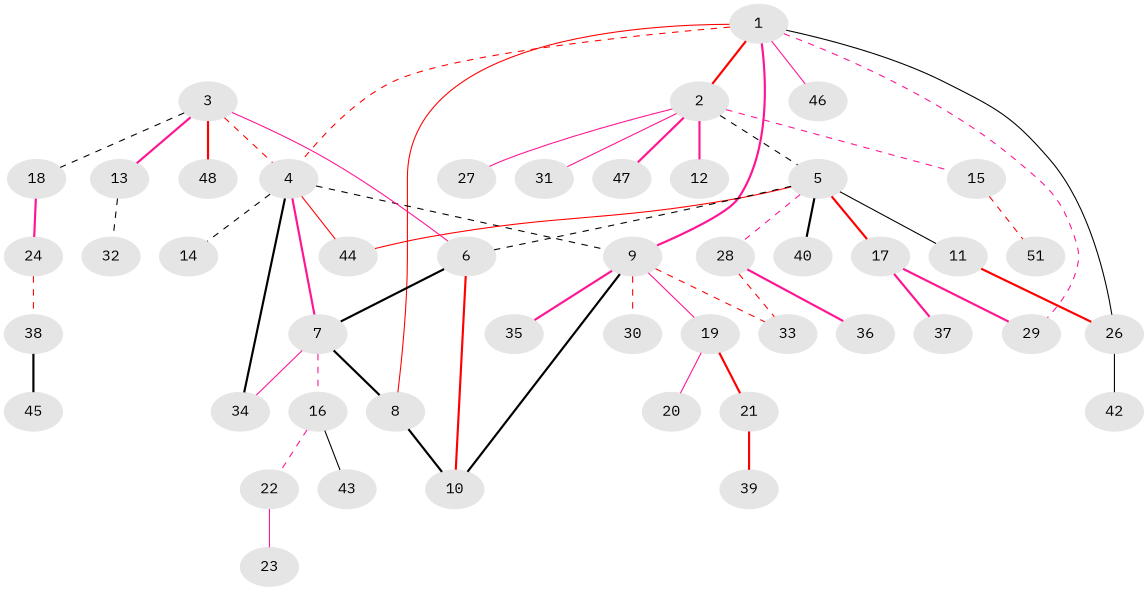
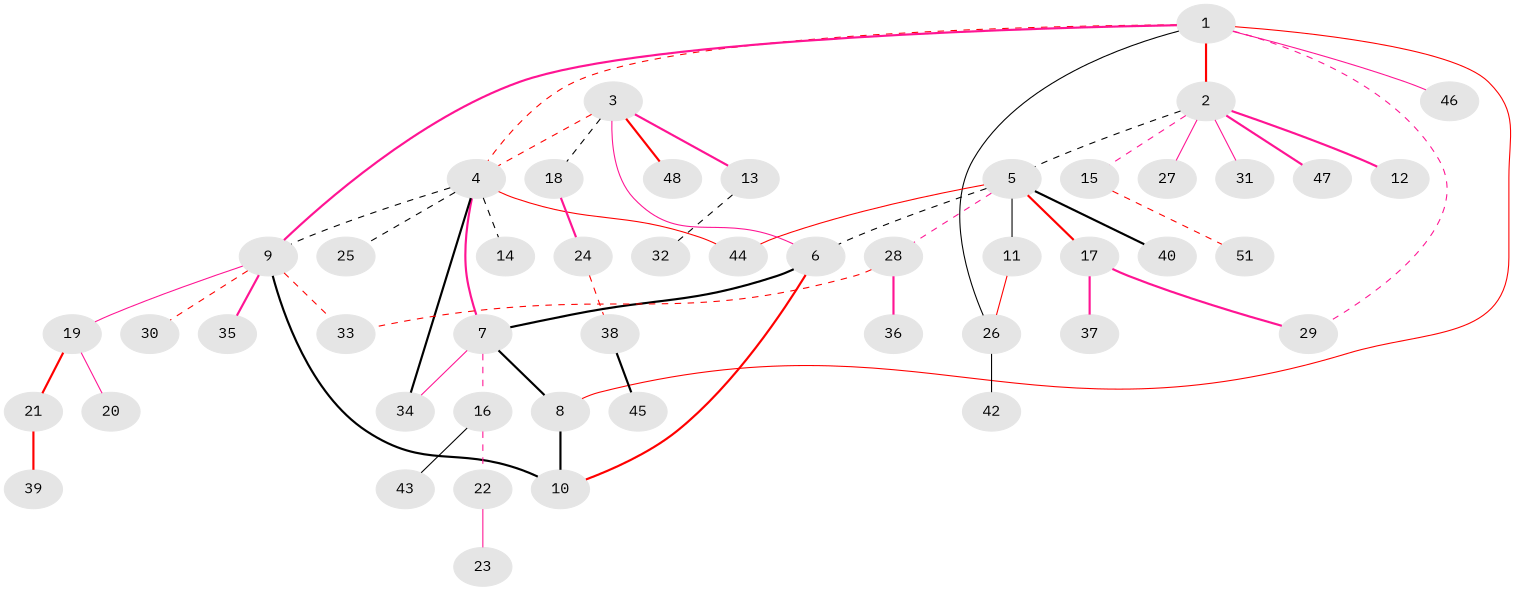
node "25": added
edge "11" -- "26": style bold -> solid
